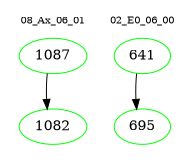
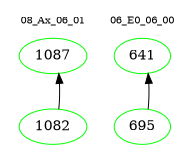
cluster "02_E0_06_00": label "02_E0_06_00" -> "06_E0_06_00"
edge "1087" -> "1082": reversed
edge "641" -> "695": reversed
